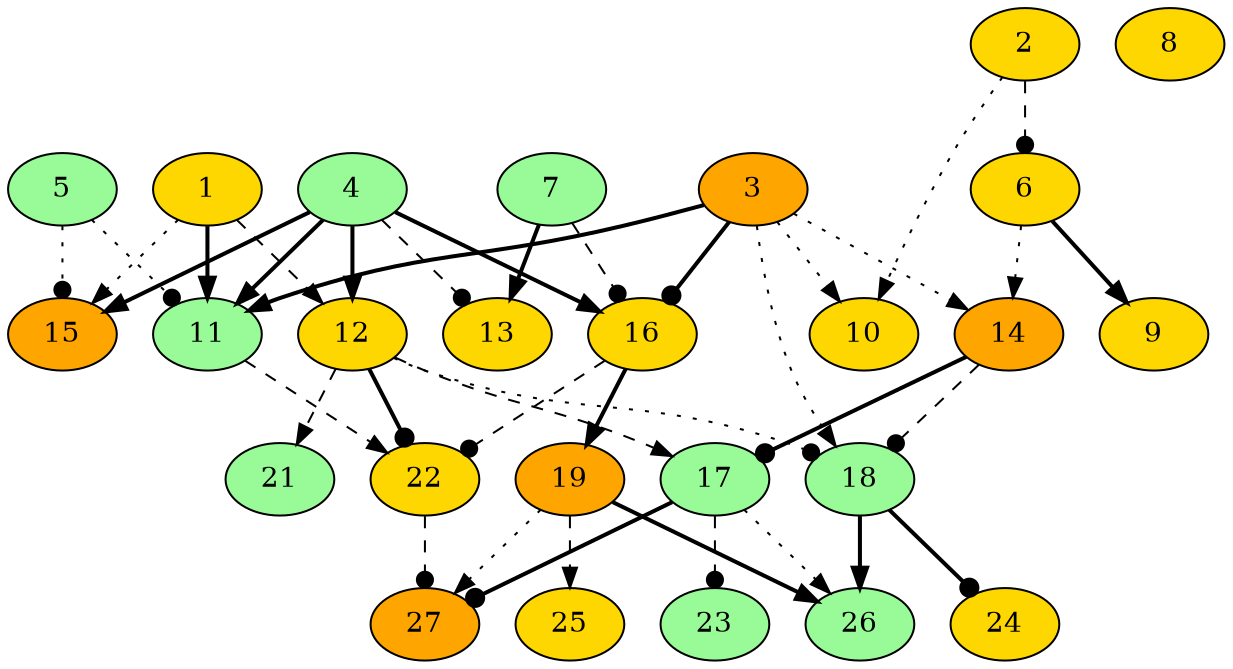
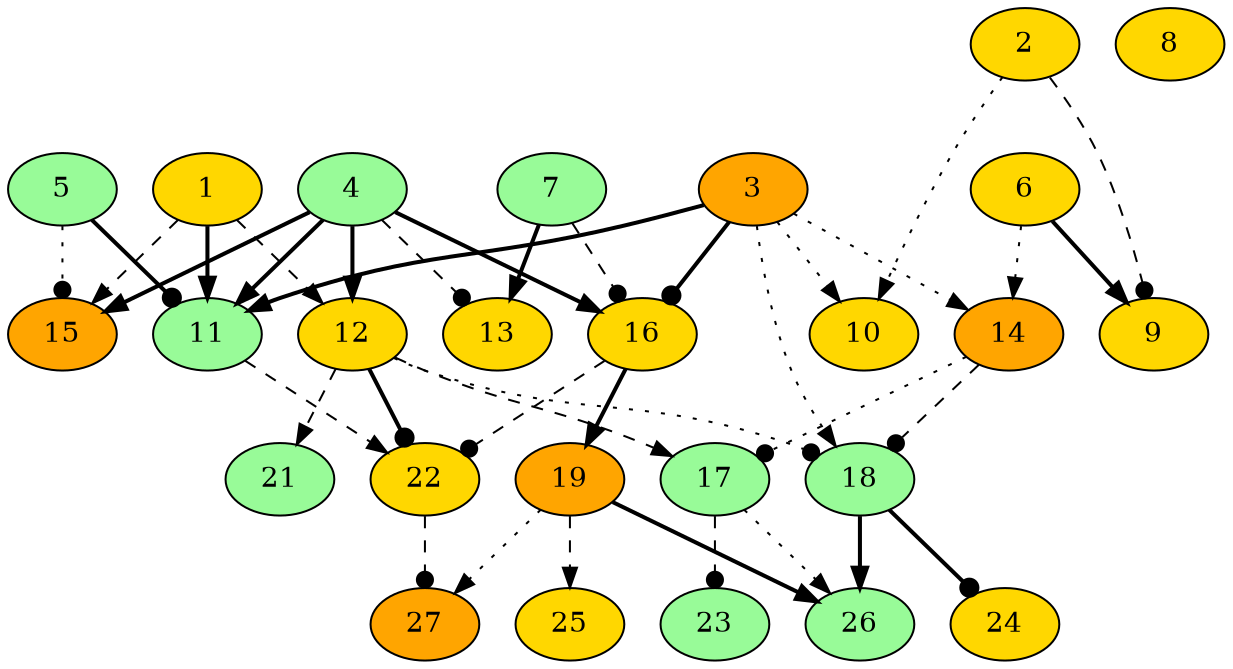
edge "2" -> "6": now "2" -> "9"
edge "5" -> "11": style dotted -> bold
edge "1" -> "15": style dotted -> dashed
edge "14" -> "17": style bold -> dotted
edge "17" -> "27": removed
